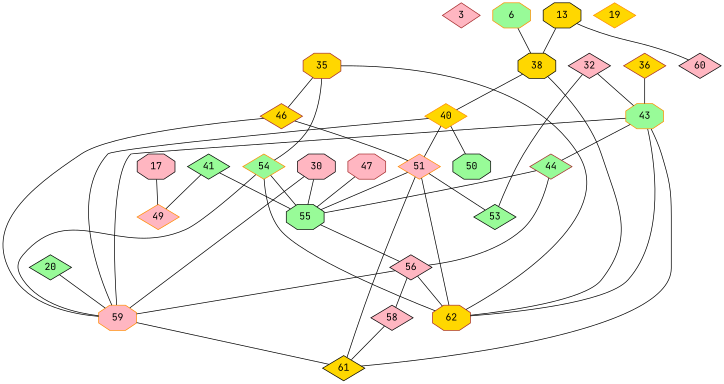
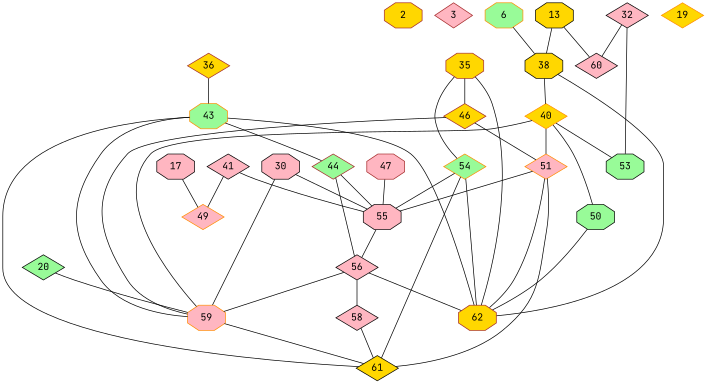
node "2": added
edge "32" -- "43": now "32" -- "60"
node "41": fillcolor palegreen -> lightpink
edge "51" -- "53": now "40" -- "53"
node "55": fillcolor palegreen -> lightpink
node "53": shape diamond -> octagon
edge "54" -- "59": now "54" -- "61"
edge "50" -- "62": added
